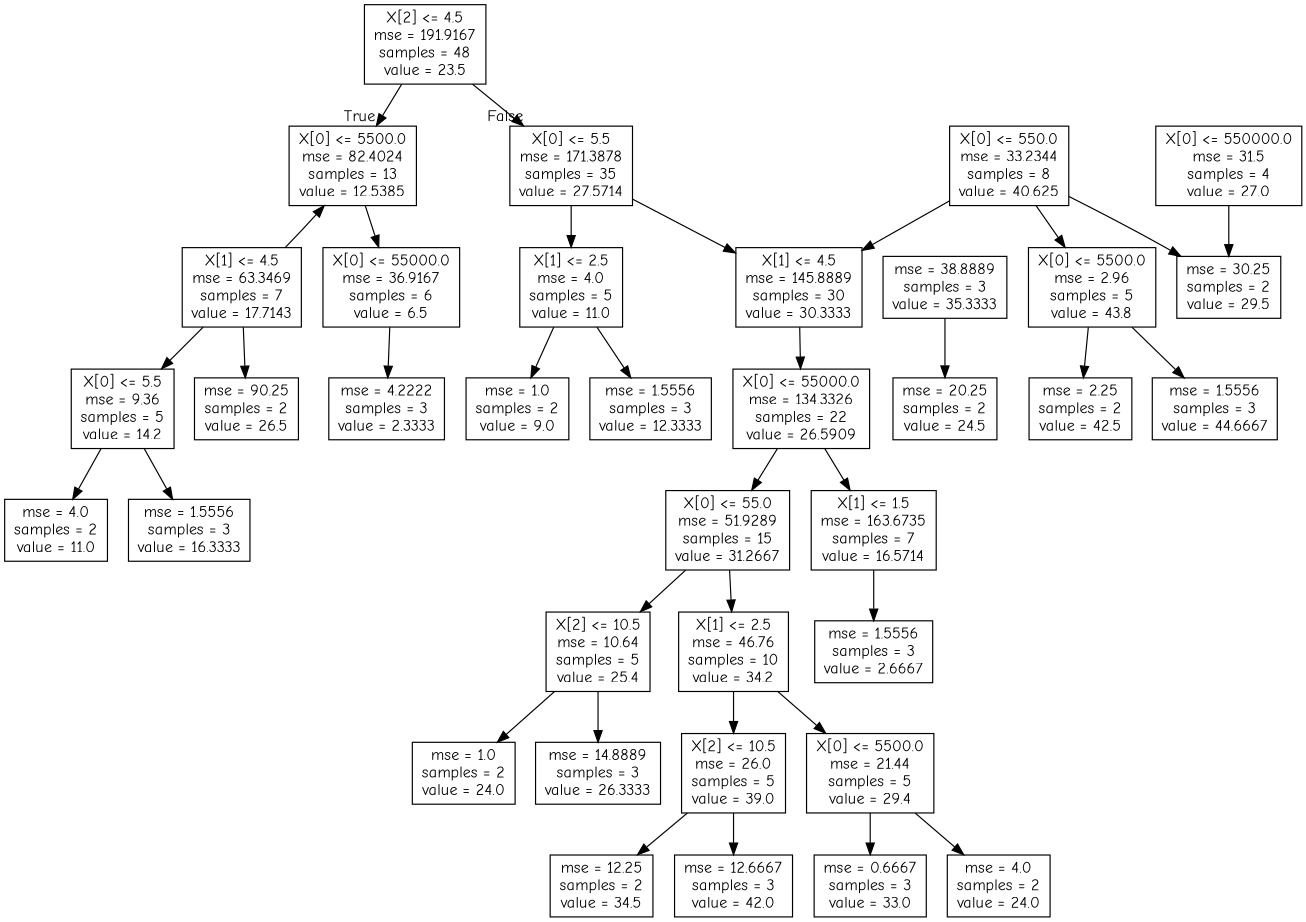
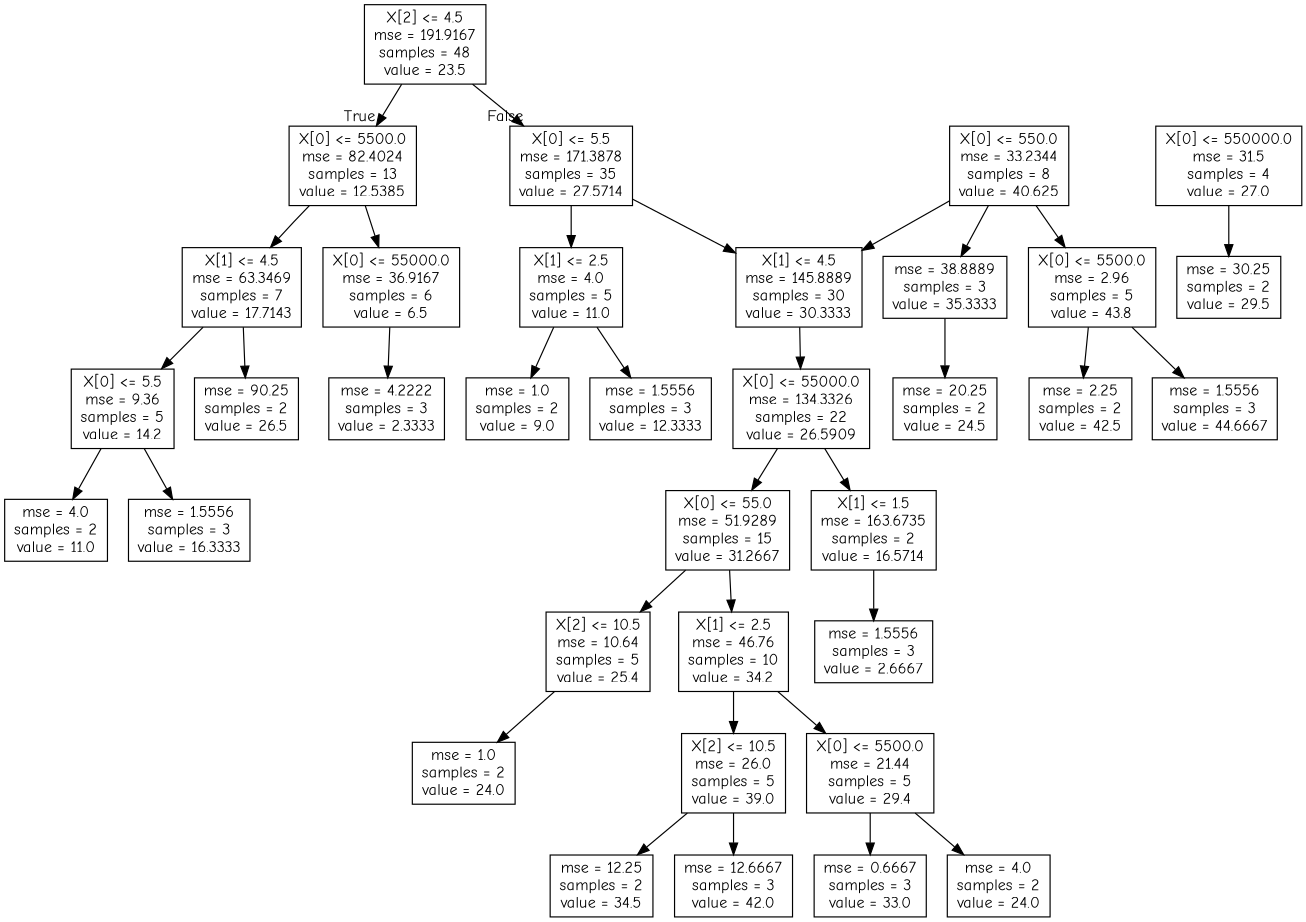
edge "X[0] <= 550.0 mse = 33.2344 samples = 8 value = 40.625" -> "mse = 30.25 samples = 2 value = 29.5": now "X[0] <= 550.0 mse = 33.2344 samples = 8 value = 40.625" -> "mse = 38.8889 samples = 3 value = 35.3333"
edge "X[1] <= 4.5 mse = 63.3469 samples = 7 value = 17.7143" -> "X[0] <= 5500.0 mse = 82.4024 samples = 13 value = 12.5385": reversed
node "X[1] <= 1.5 mse = 163.6735 samples = 7 value = 16.5714": label "X[1] <= 1.5 mse = 163.6735 samples = 7 value = 16.5714" -> "X[1] <= 1.5 mse = 163.6735 samples = 2 value = 16.5714"
node "mse = 14.8889 samples = 3 value = 26.3333": removed
